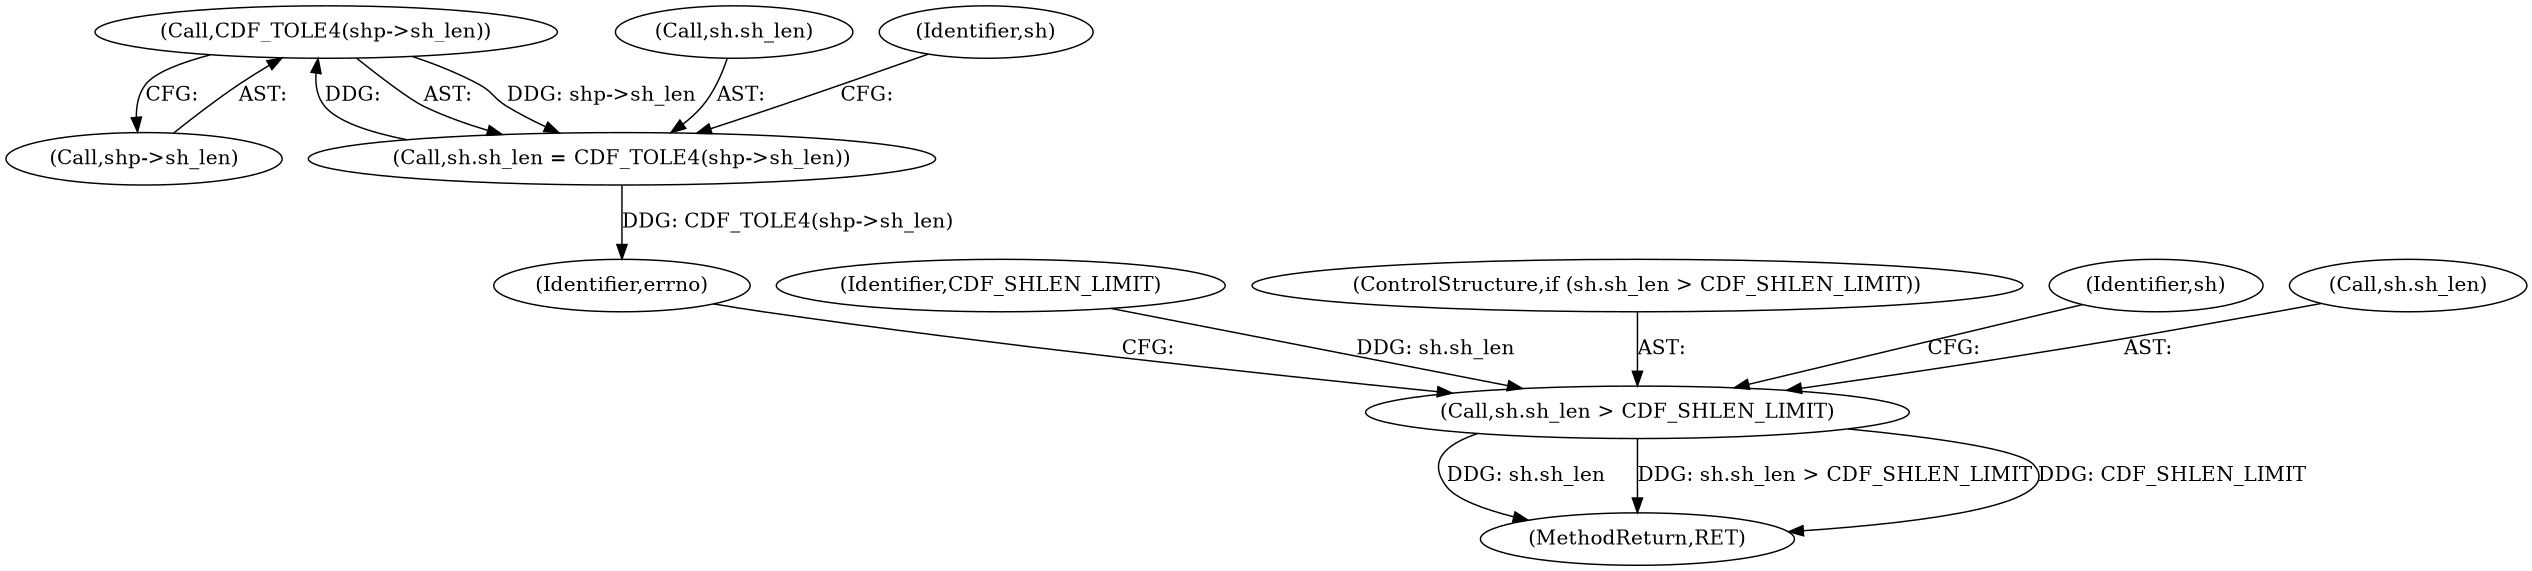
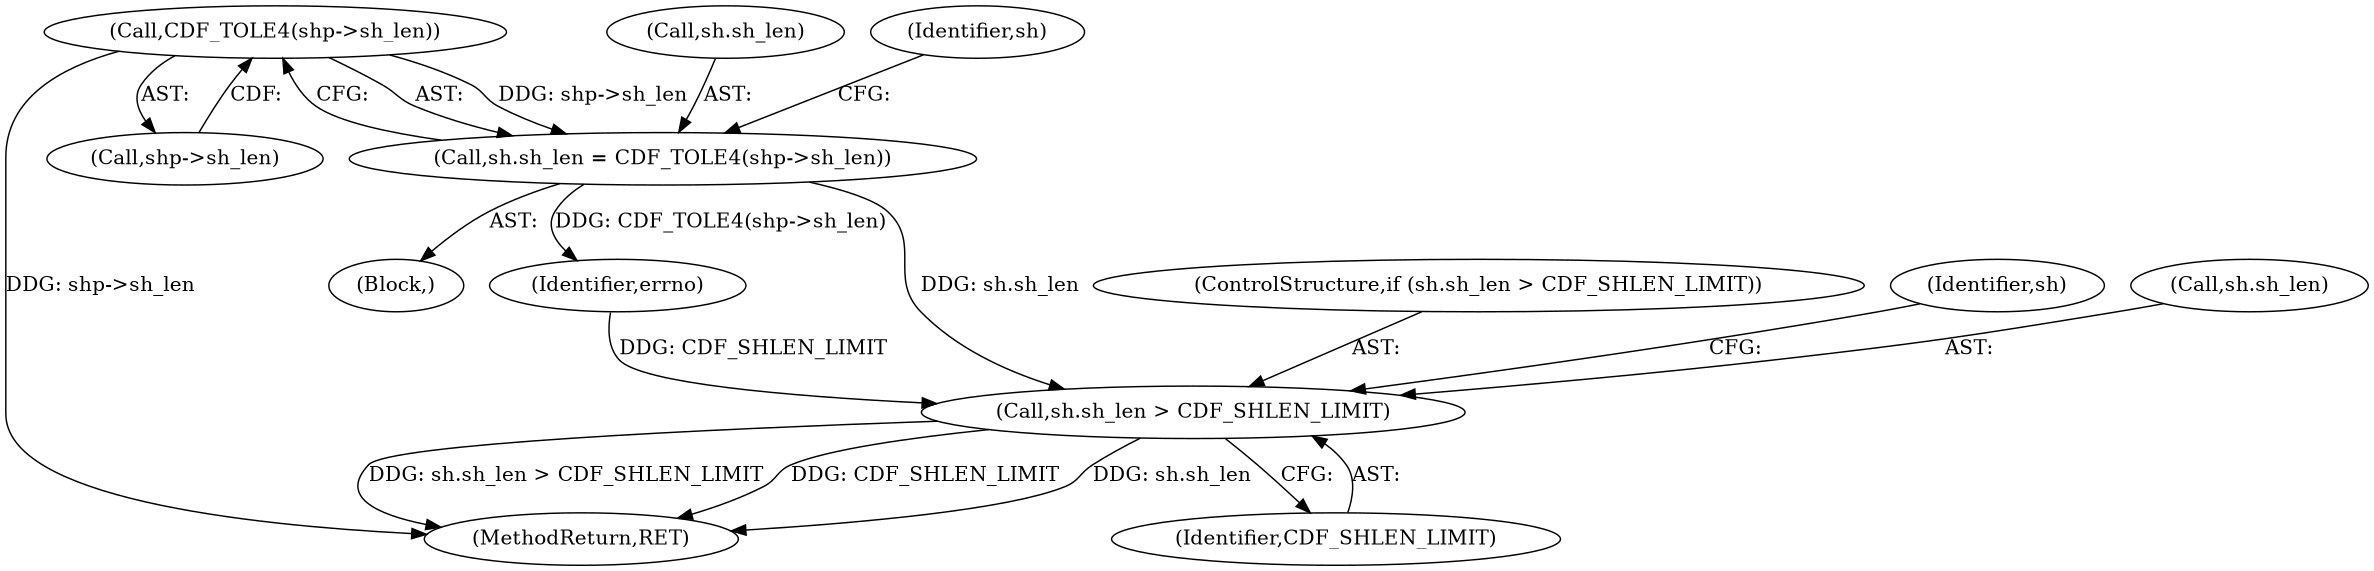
edge "(Call,CDF_TOLE4(shp->sh_len))" -> "(Call,shp->sh_len)": label "CFG: " -> "AST: "
edge "(Call,shp->sh_len)" -> "(Call,CDF_TOLE4(shp->sh_len))": label "AST: " -> "CDF: "
edge "(Call,sh.sh_len = CDF_TOLE4(shp->sh_len))" -> "(Call,CDF_TOLE4(shp->sh_len))": label "DDG: " -> "CFG: "
node "(Block,)": added
edge "(Call,sh.sh_len = CDF_TOLE4(shp->sh_len))" -> "(Call,sh.sh_len > CDF_SHLEN_LIMIT)": added, label "DDG: sh.sh_len"
edge "(Identifier,errno)" -> "(Call,sh.sh_len > CDF_SHLEN_LIMIT)": label "CFG: " -> "DDG: CDF_SHLEN_LIMIT"
edge "(Identifier,CDF_SHLEN_LIMIT)" -> "(Call,sh.sh_len > CDF_SHLEN_LIMIT)": label "DDG: sh.sh_len" -> "AST: "
edge "(Call,CDF_TOLE4(shp->sh_len))" -> "(MethodReturn,RET)": added, label "DDG: shp->sh_len"
edge "(Call,sh.sh_len > CDF_SHLEN_LIMIT)" -> "(Identifier,CDF_SHLEN_LIMIT)": added, label "CFG:"
